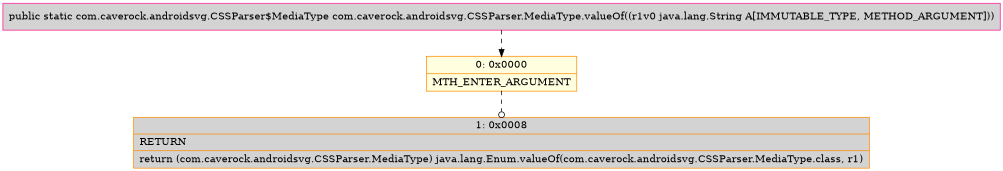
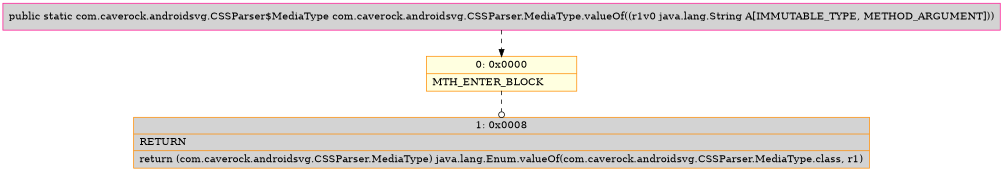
node "0: 0x0000": text "MTH_ENTER_ARGUMENT" -> "MTH_ENTER_BLOCK"
